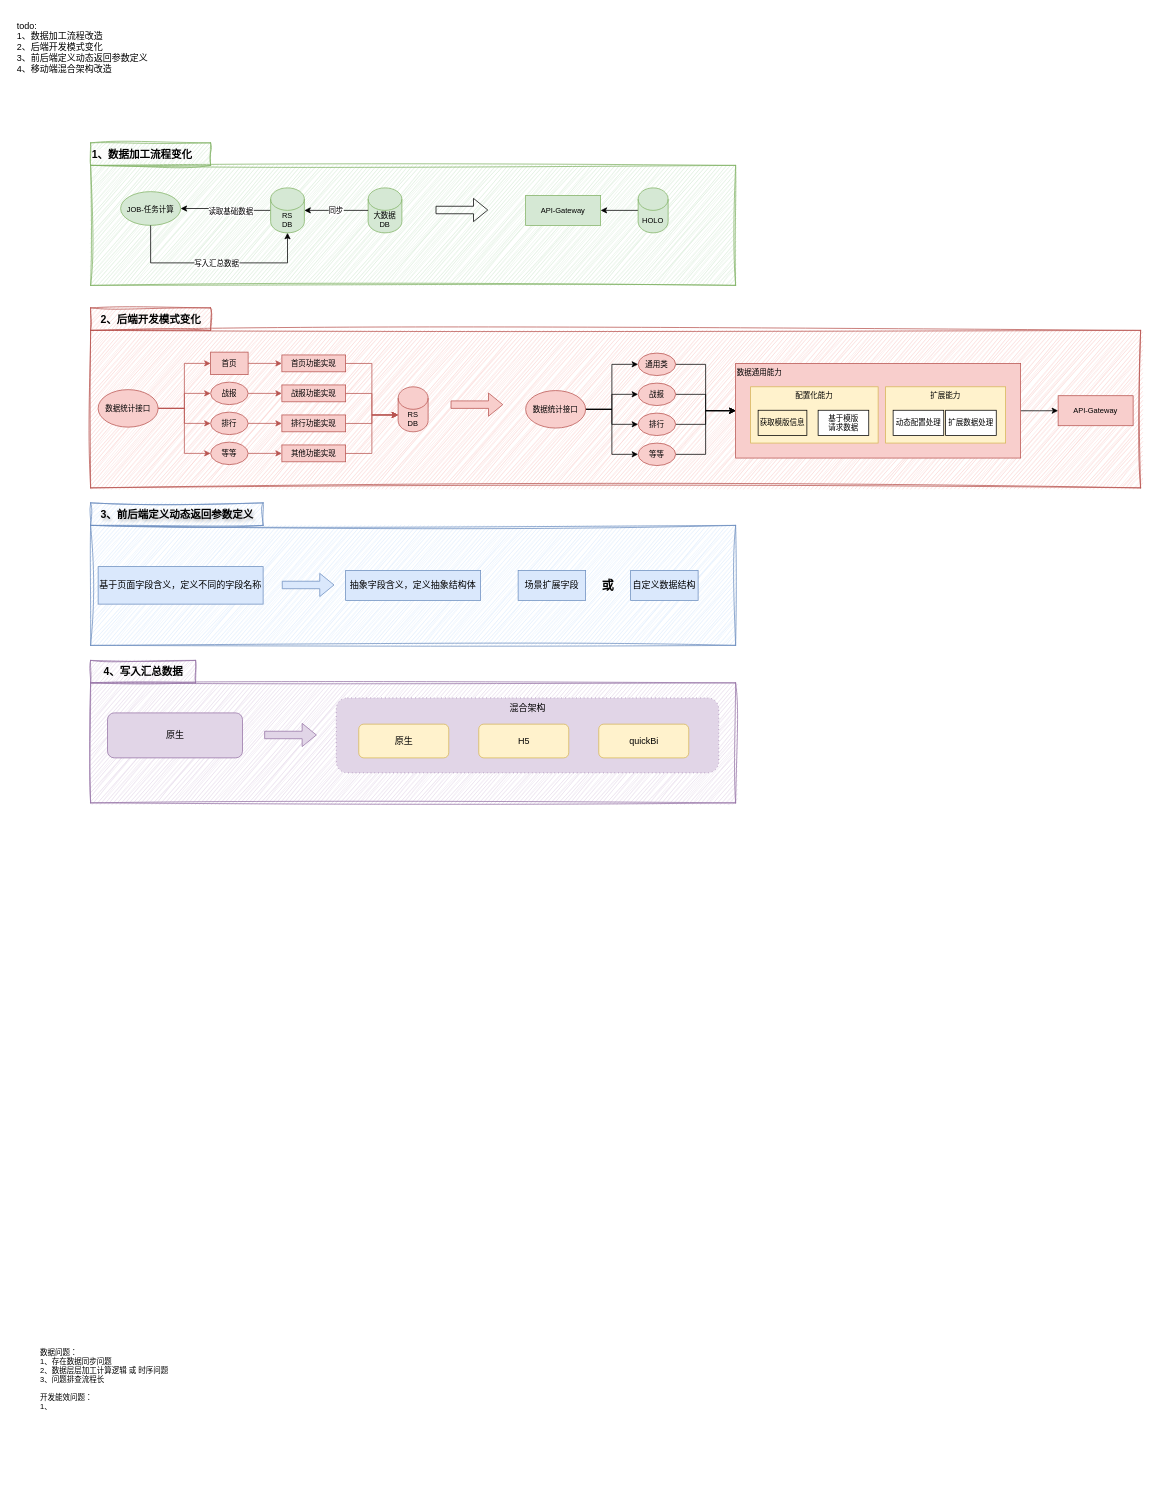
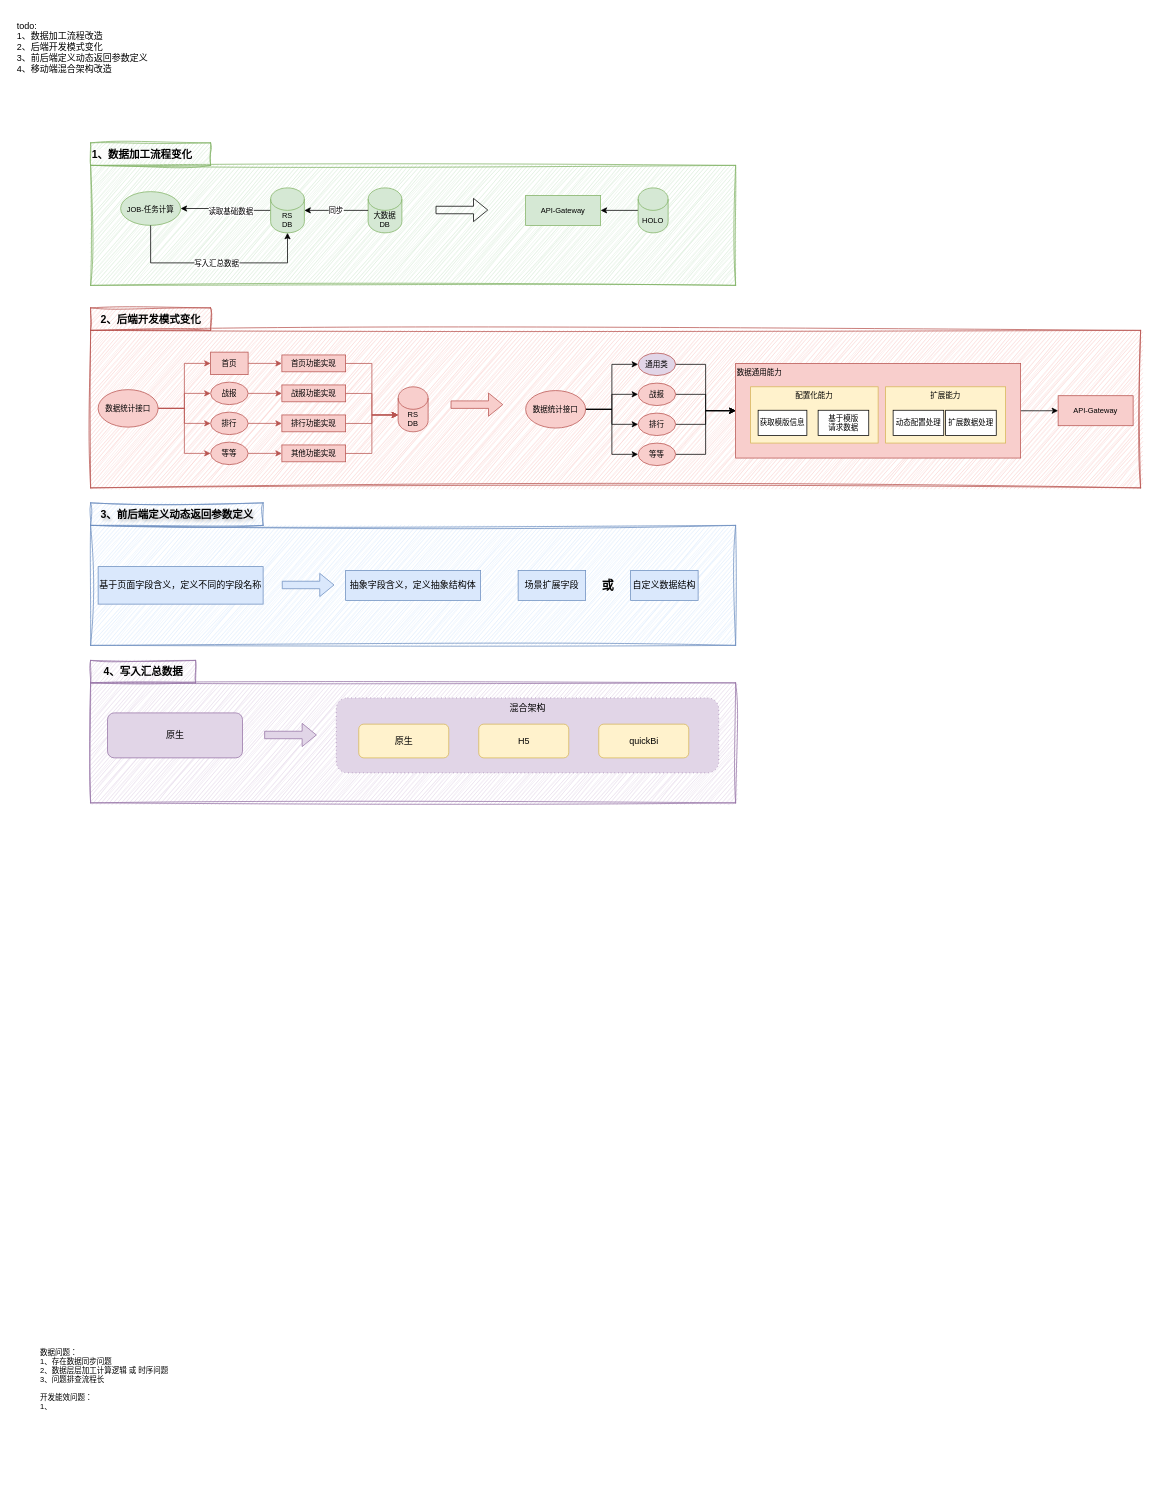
node "通用类": fillcolor #f8cecc -> #e1d5e7
node "获取模版信息": fillcolor #fff2cc -> #ffffff
